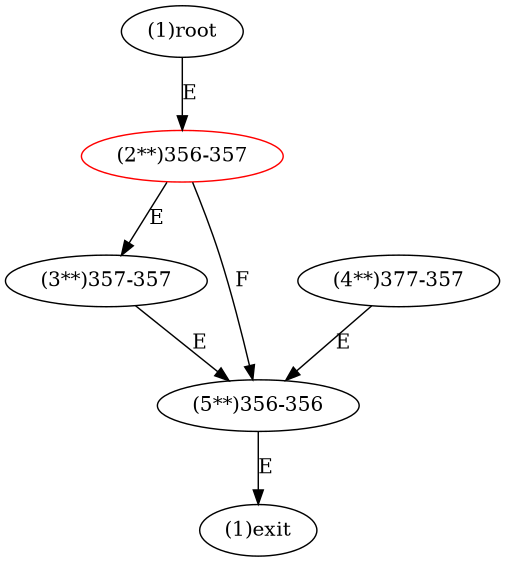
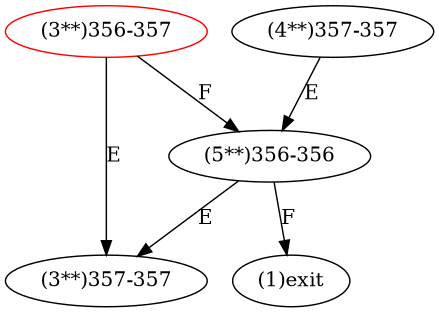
node "(1)root": removed
node "(2**)356-357": label "(2**)356-357" -> "(3**)356-357"
node "(4**)377-357": label "(4**)377-357" -> "(4**)357-357"
edge "(3**)357-357" -> "(5**)356-356": reversed
edge "(5**)356-356" -> "(1)exit": label "E" -> "F"
